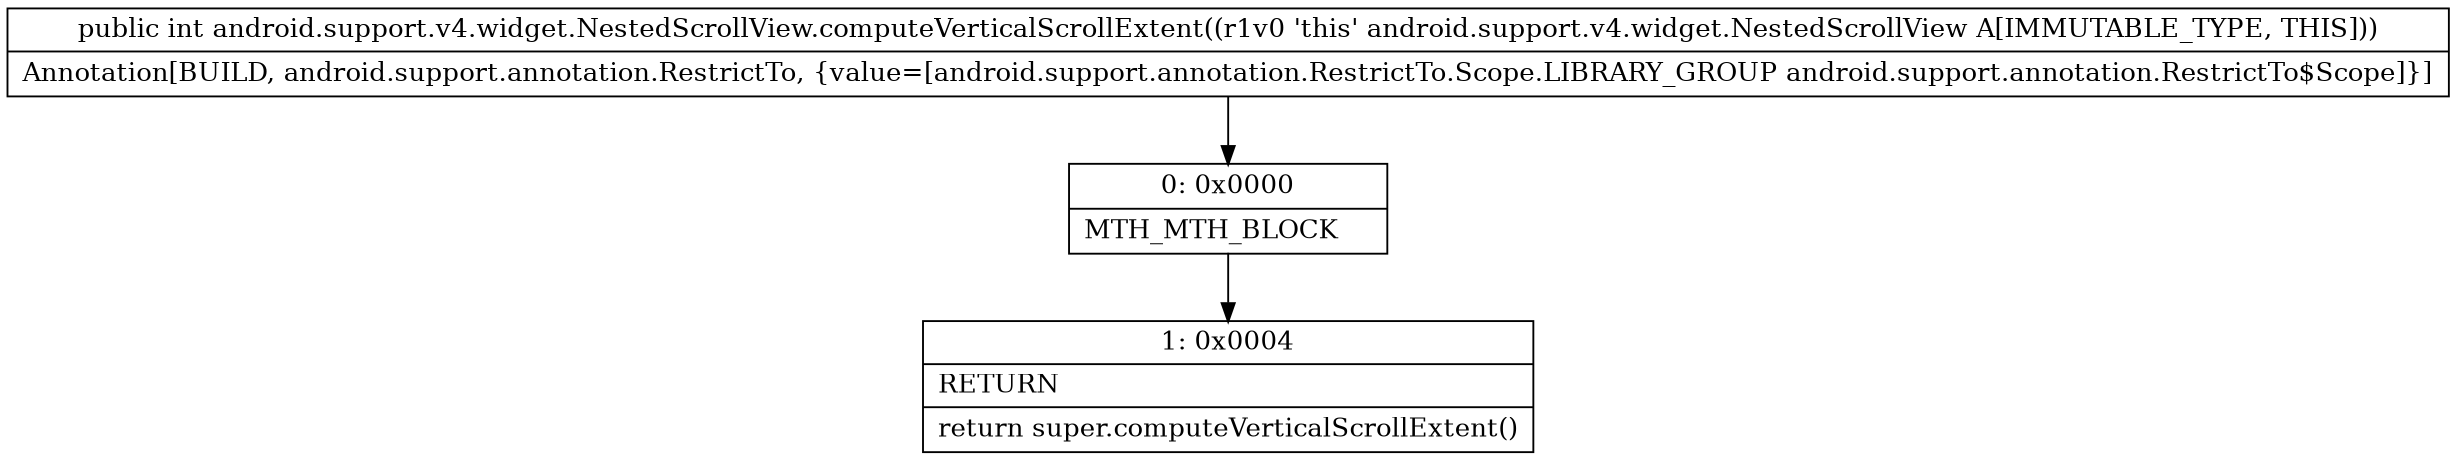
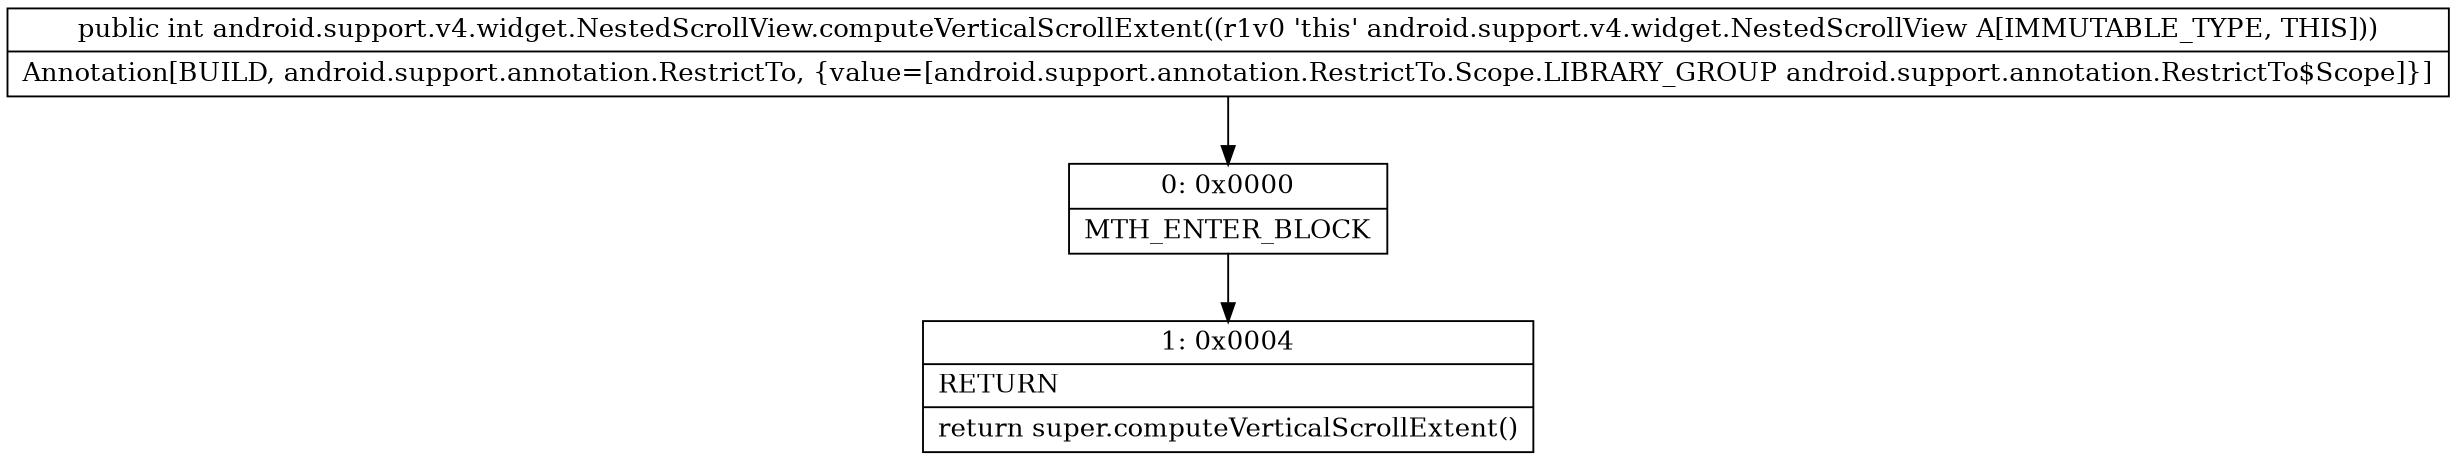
node "0: 0x0000": text "MTH_MTH_BLOCK" -> "MTH_ENTER_BLOCK"
